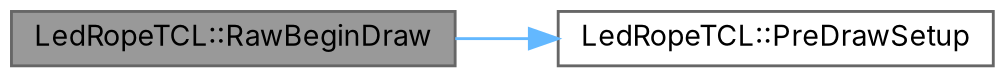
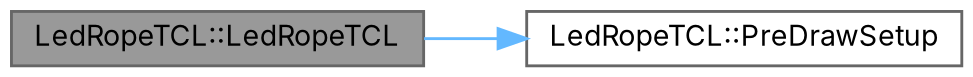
node "LedRopeTCL::RawBeginDraw": label "LedRopeTCL::RawBeginDraw" -> "LedRopeTCL::LedRopeTCL"
